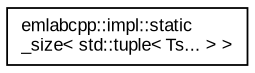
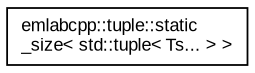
node "emlabcpp::impl::static _size< std::tuple< Ts... > >": label "emlabcpp::impl::static _size< std::tuple< Ts... > >" -> "emlabcpp::tuple::static _size< std::tuple< Ts... > >"
